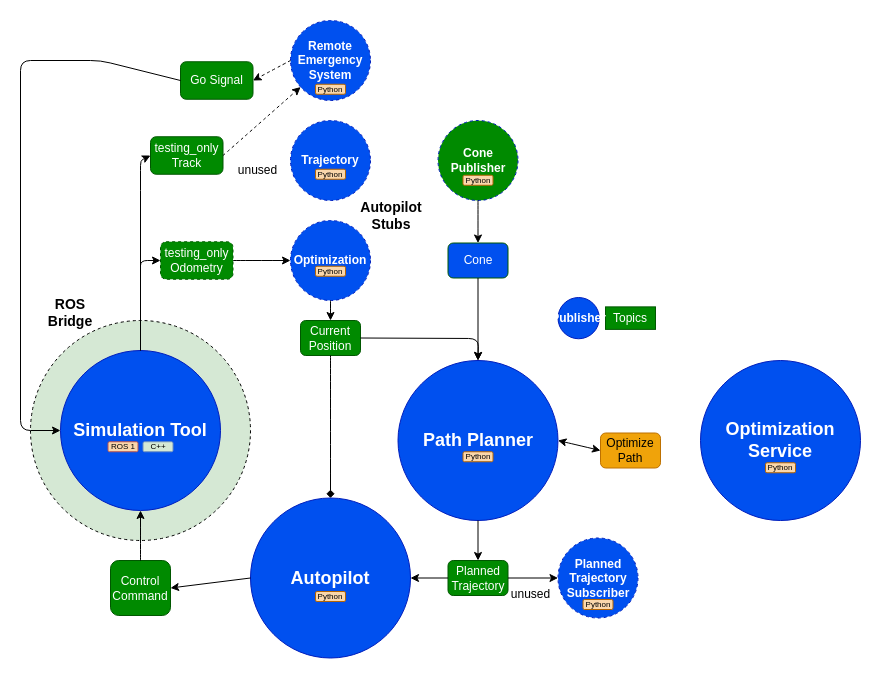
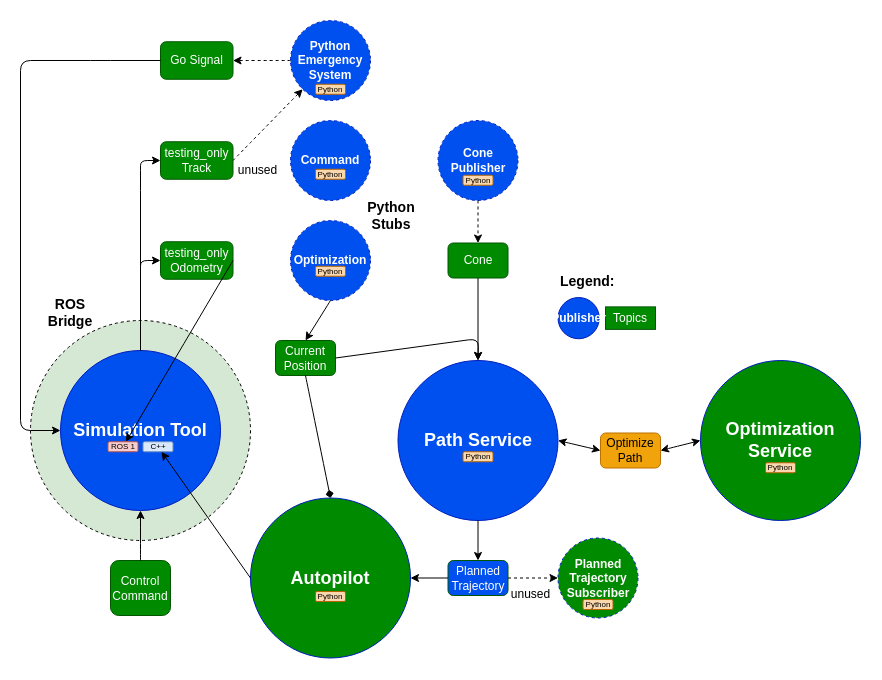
node "Remote Emergency System": label "Remote Emergency System" -> "Python Emergency System"
node "Go Signal": moved (217, 81) -> (197, 61)
node "testing_only Track": moved (187, 156) -> (197, 161)
node "Trajectory": label "Trajectory" -> "Command"
node "Cone Publisher": fillcolor #008a00 -> #0050ef
node "Autopilot Stubs": label "Autopilot Stubs" -> "Python Stubs"
edge "Cone Publisher" -> "Cone": style solid -> dashed
node "testing_only Odometry": style dashed -> solid
edge "testing_only Odometry" -> "Optimization": now "testing_only Odometry" -> "ROS 1"
node "Cone": fillcolor #0050ef -> #008a00
node "Legend:": added
node "CurrentPosition": moved (331, 338) -> (306, 358)
node "Path Planner": label "Path Planner" -> "Path Service"
node "Optimization Service": fillcolor #0050ef -> #008a00
edge "Optimization Service" -- "Optimize Path": added
node "ROS 1": fillcolor #fad7ac -> #f8cecc
node "C++": fillcolor #d5e8d4 -> #dae8fc
node "Autopilot": fillcolor #0050ef -> #008a00
node "Planned Trajectory": fillcolor #008a00 -> #0050ef
edge "Planned Trajectory" -> "Planned Trajectory Subscriber": style solid -> dashed
node "Planned Trajectory Subscriber": fillcolor #0050ef -> #008a00
edge "Autopilot" -> "Control Command": now "Autopilot" -> "C++"
